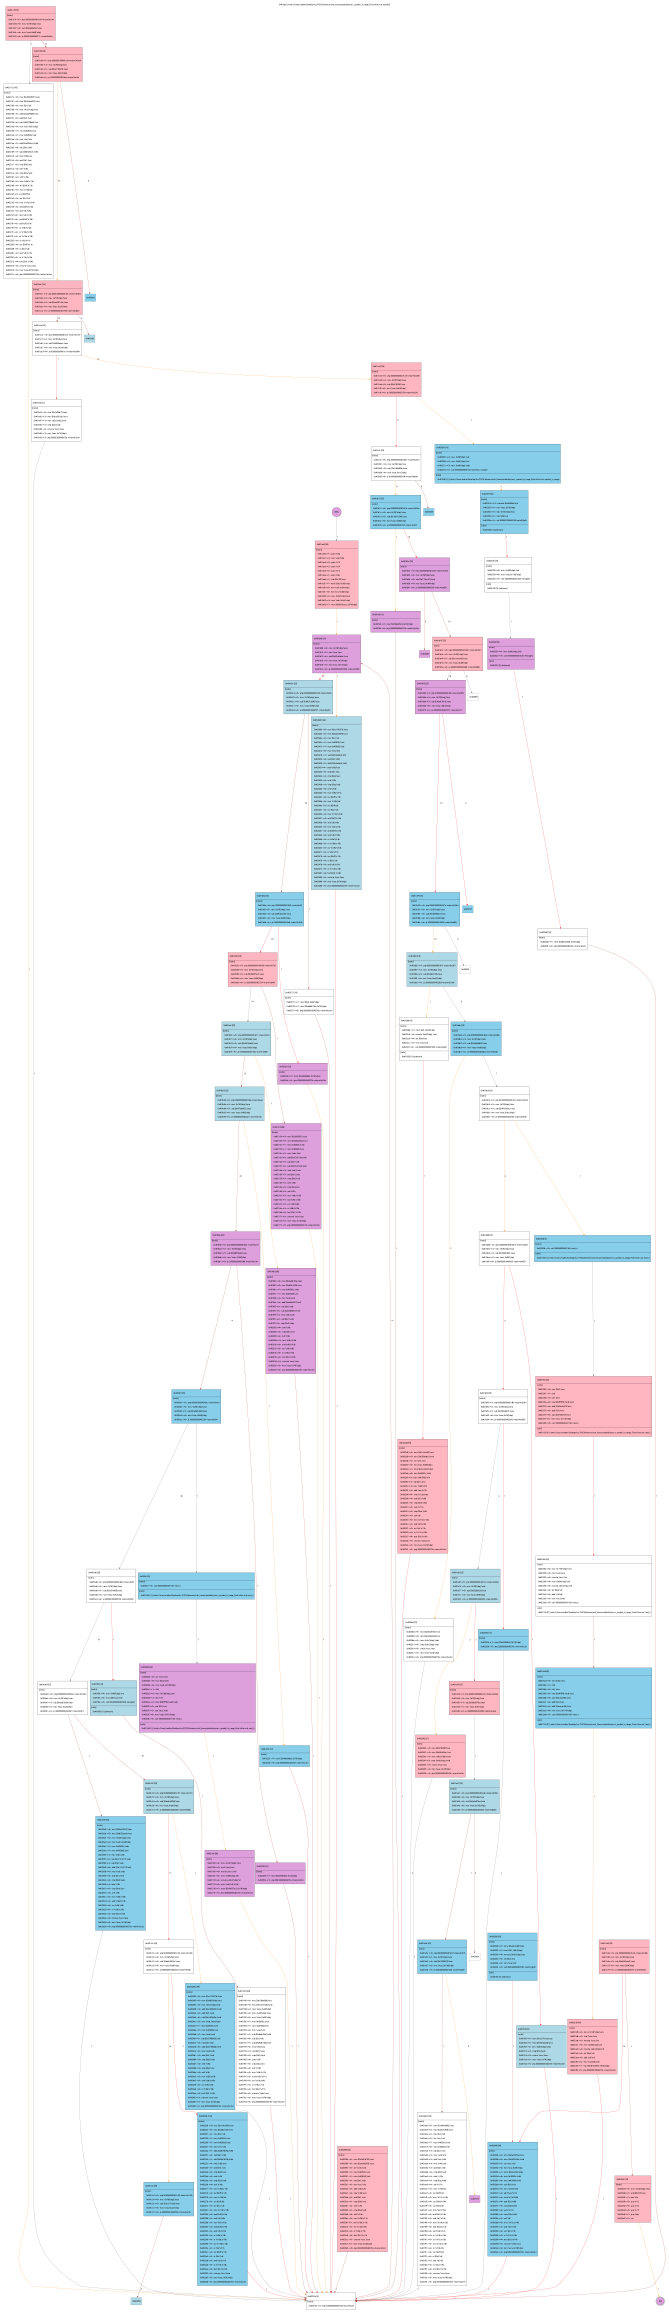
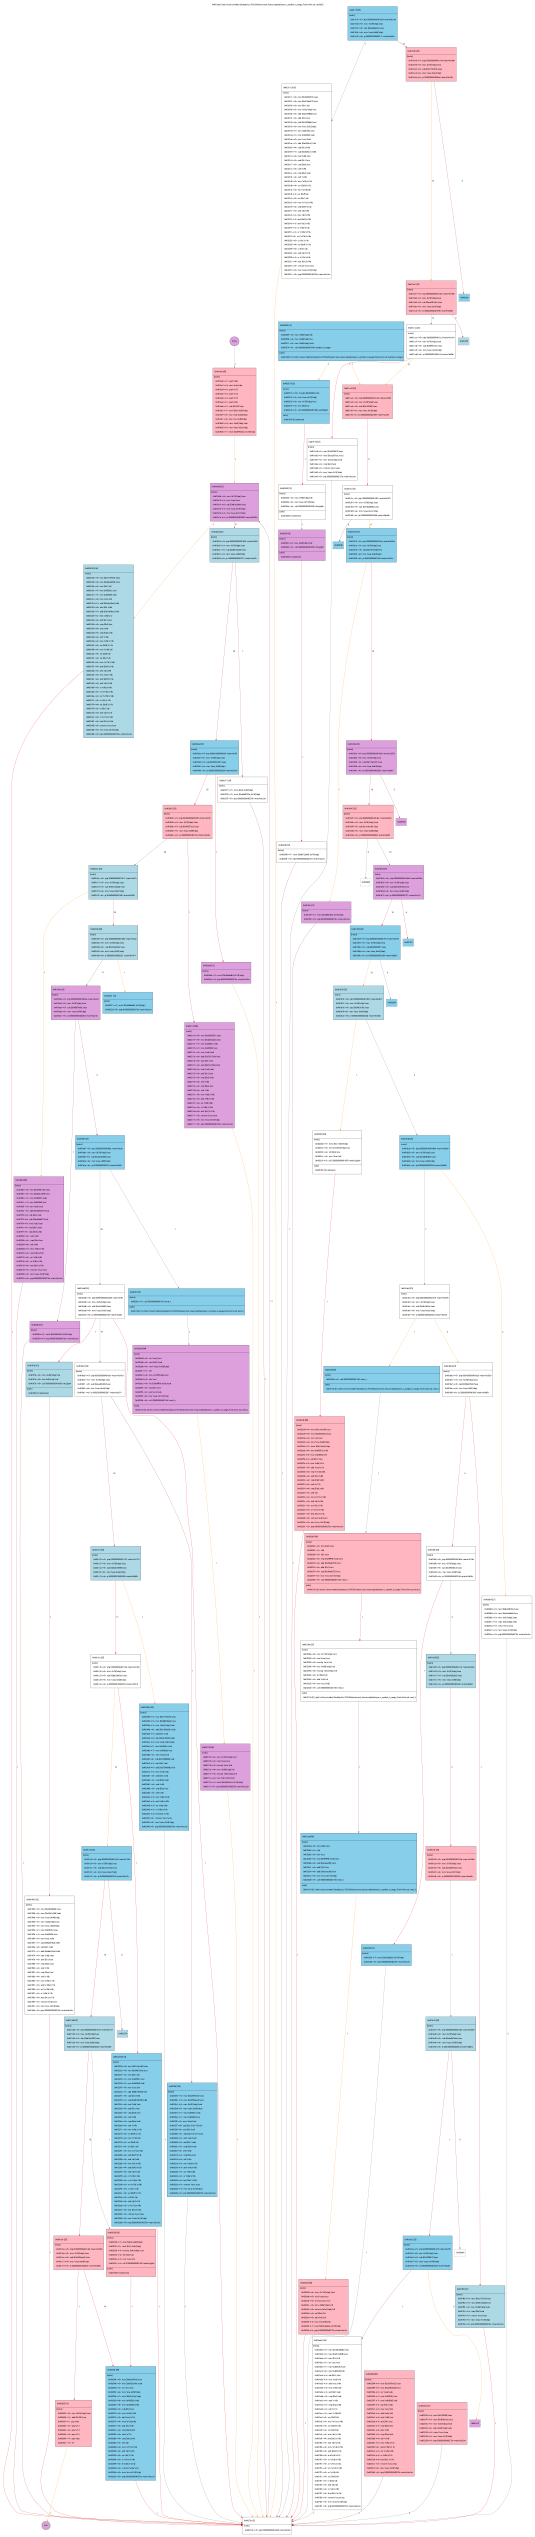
node "0x401c7f [25]": fillcolor lightpink -> skyblue
edge "0x401ce3 [25]" -> "0x402509 [16]": reversed
node "0x402699": fillcolor white -> skyblue
edge "0x401e0f [25]" -> "0x402342 [27]": removed, label "2"
node "0x402028 [30]": fillcolor skyblue -> lightpink
edge "0x402221 [12]" -> "0x40270e [5]": now "0x401bd0 [25]" -> "0x40270e [5]"
node "0x401c4d [25]": added
